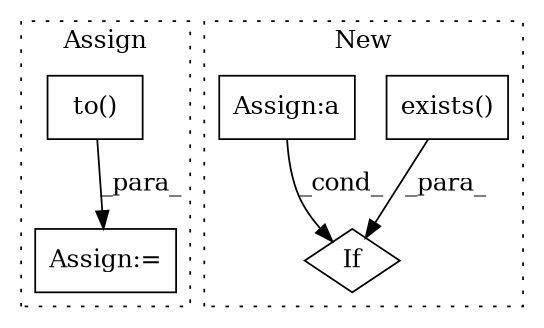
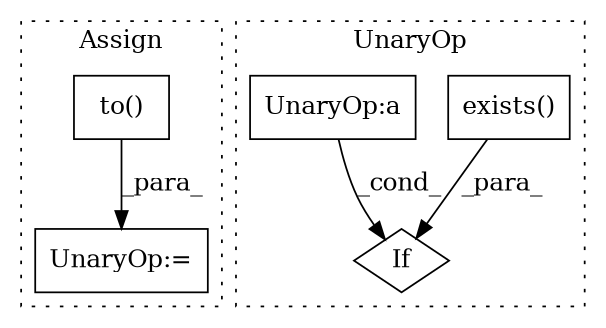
cluster "New": label "New" -> "UnaryOp"
node "Assign:a": label "Assign:a" -> "UnaryOp:a"
node "Assign:=": label "Assign:=" -> "UnaryOp:="
